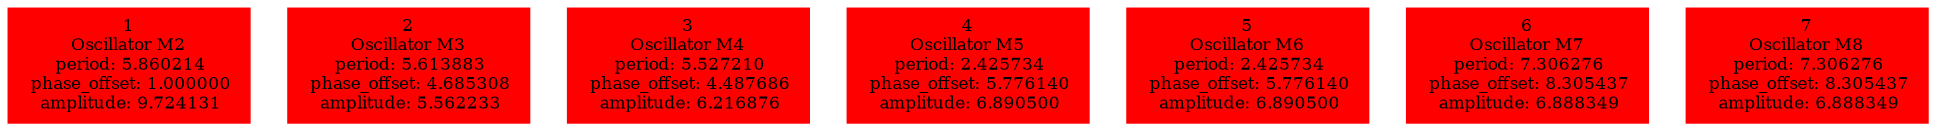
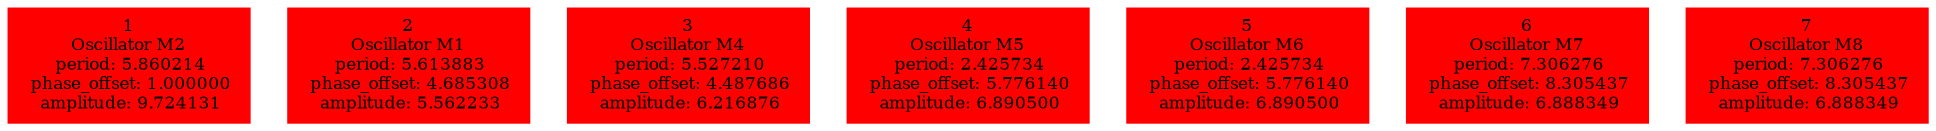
node "2": text "Oscillator M3" -> "Oscillator M1"
